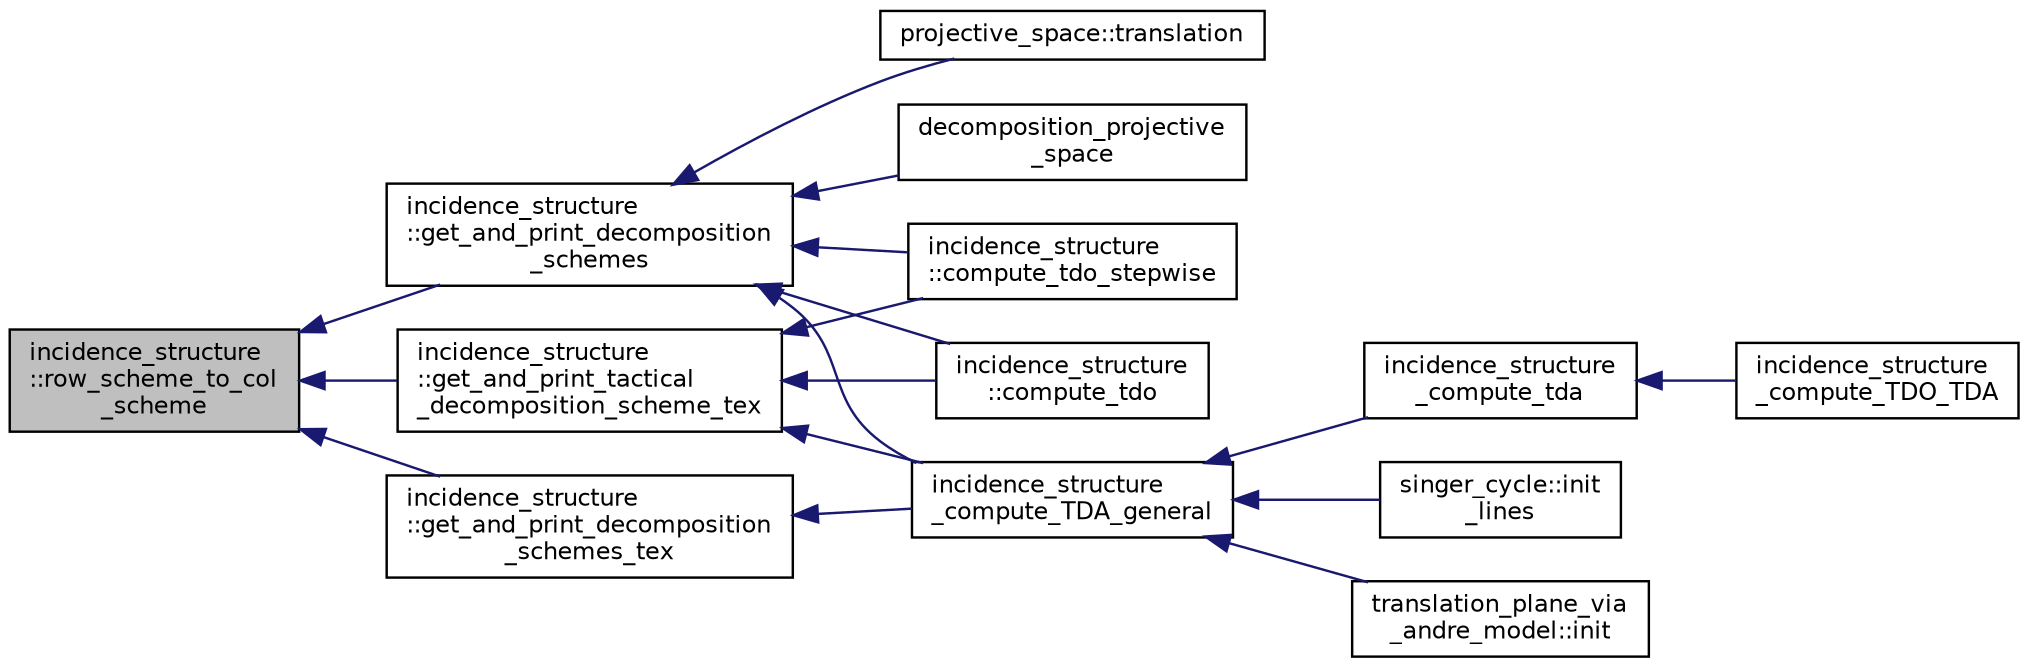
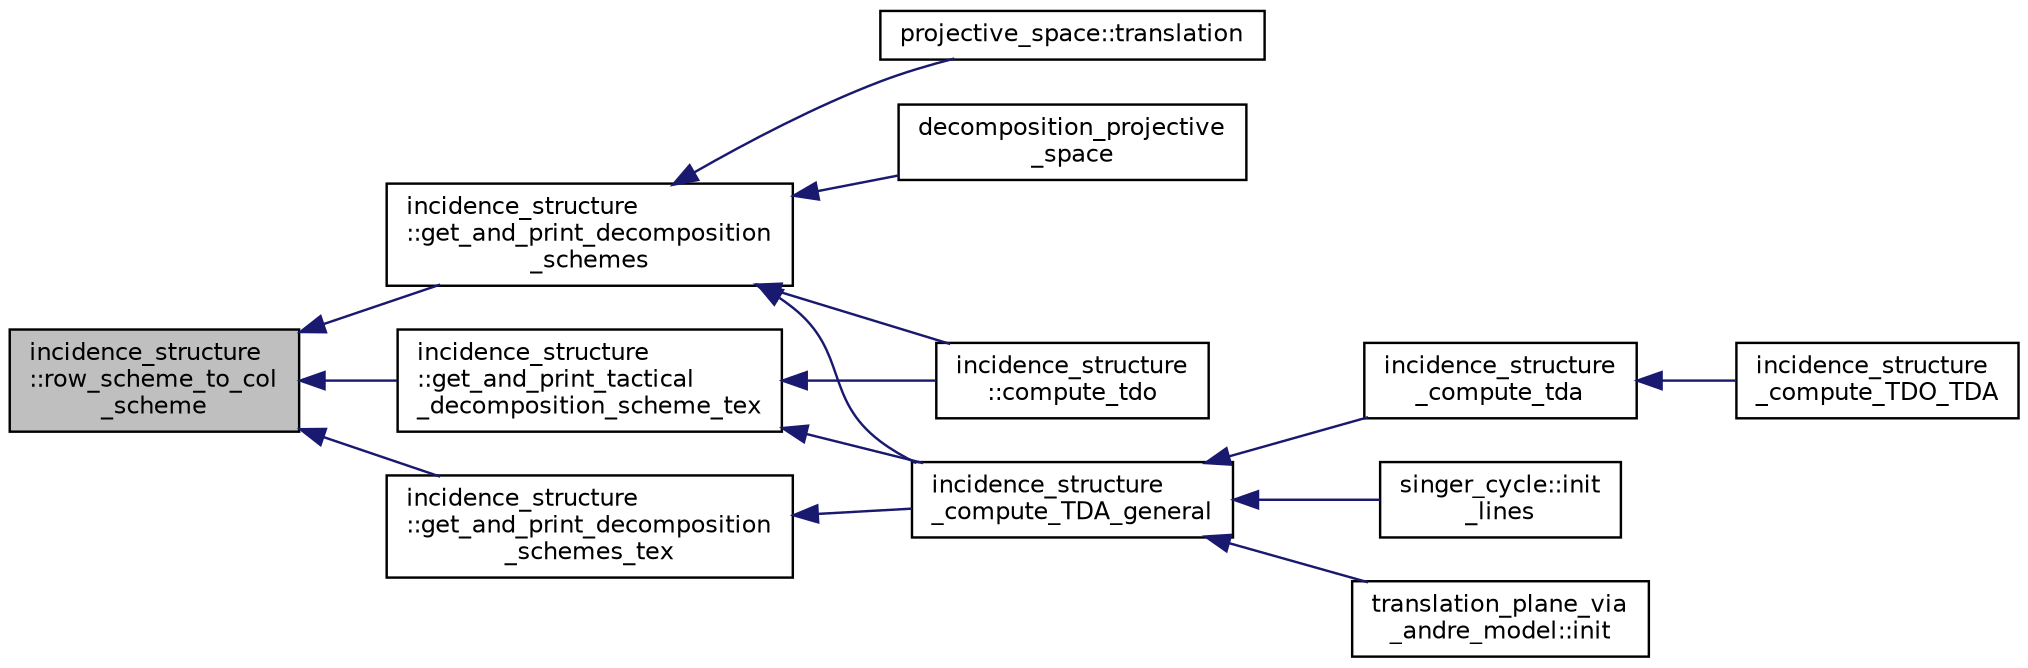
node "incidence_structure ::compute_tdo_stepwise": removed
